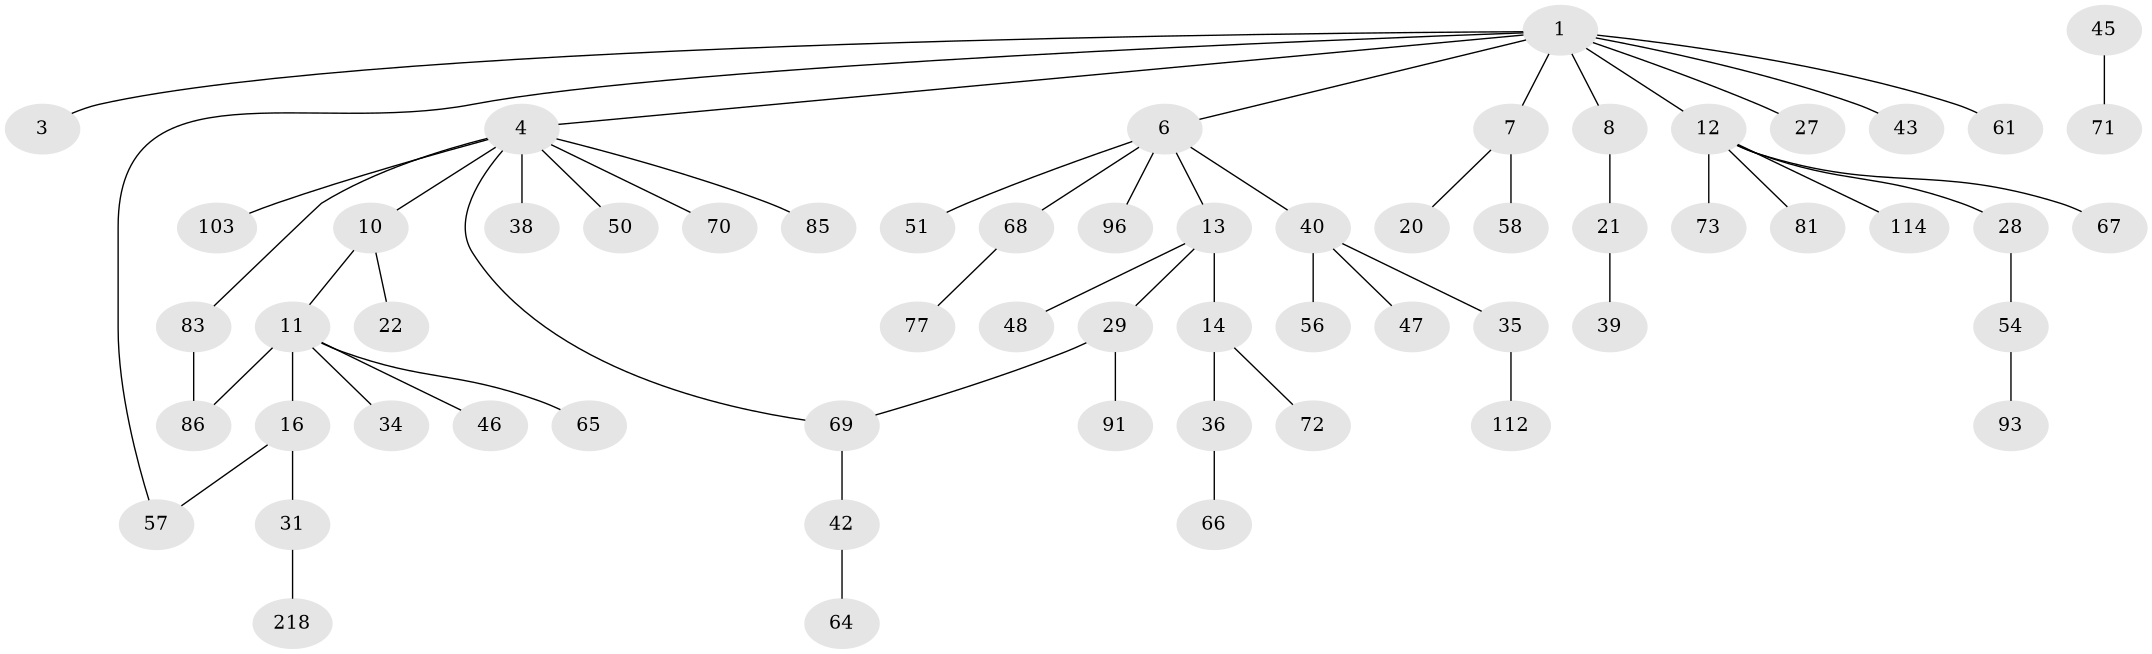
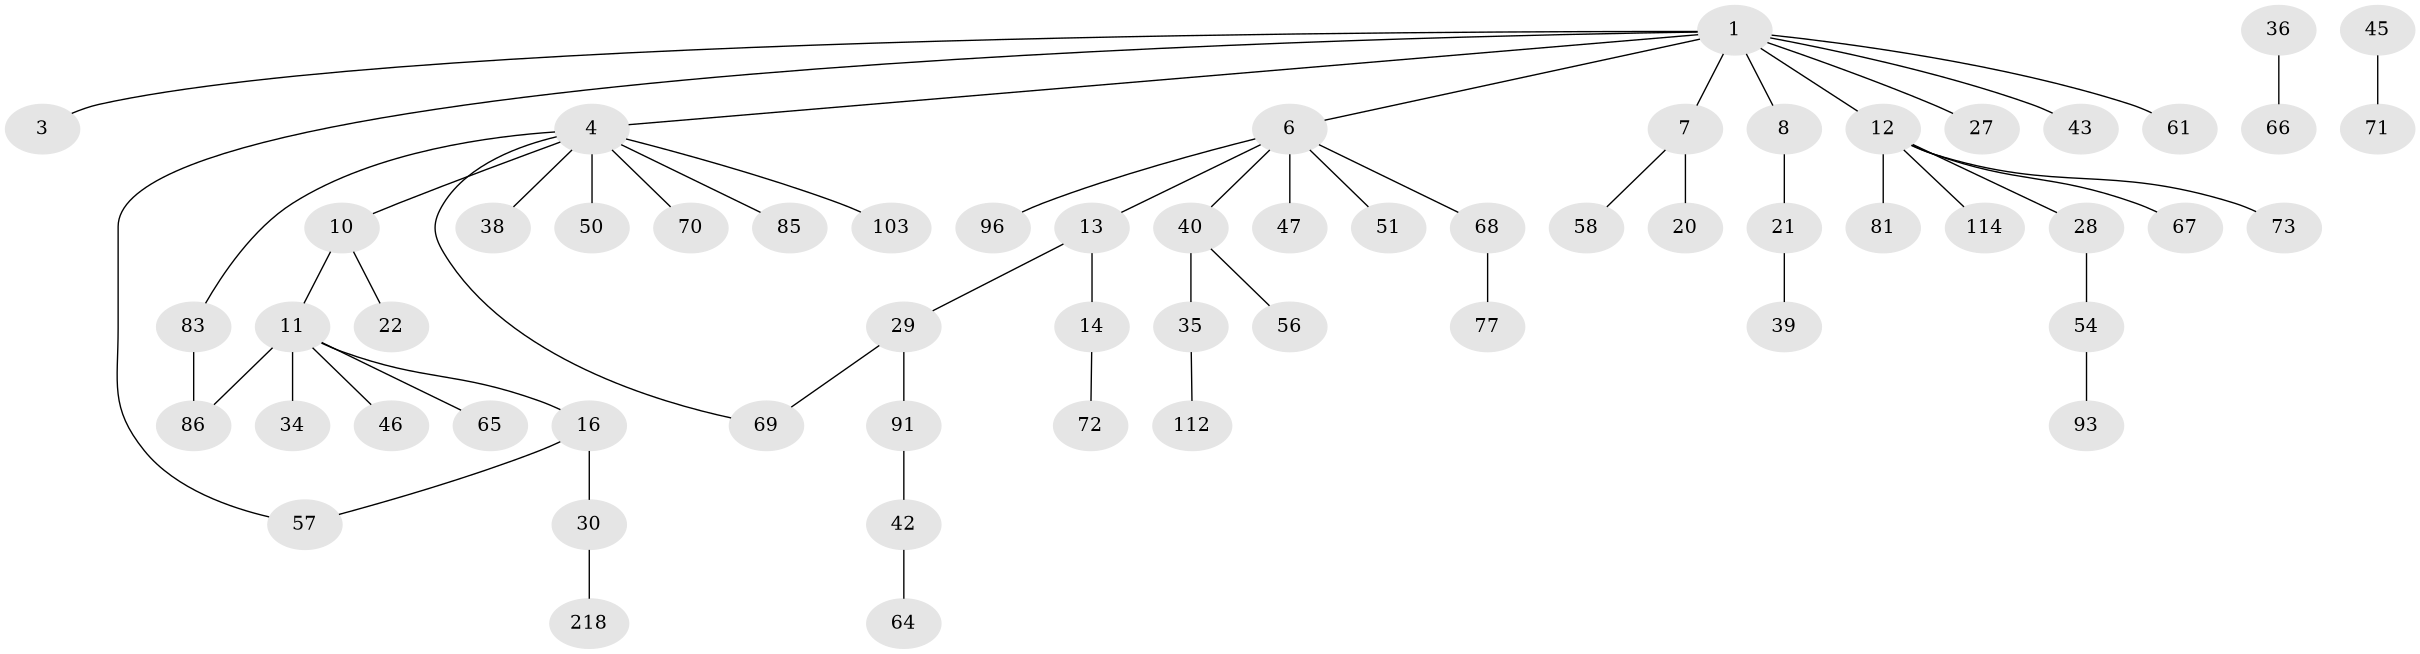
edge "40" -- "47": now "6" -- "47"
node "48": removed
edge "14" -- "36": removed
edge "69" -- "42": now "91" -- "42"
node "31": label "31" -> "30"
